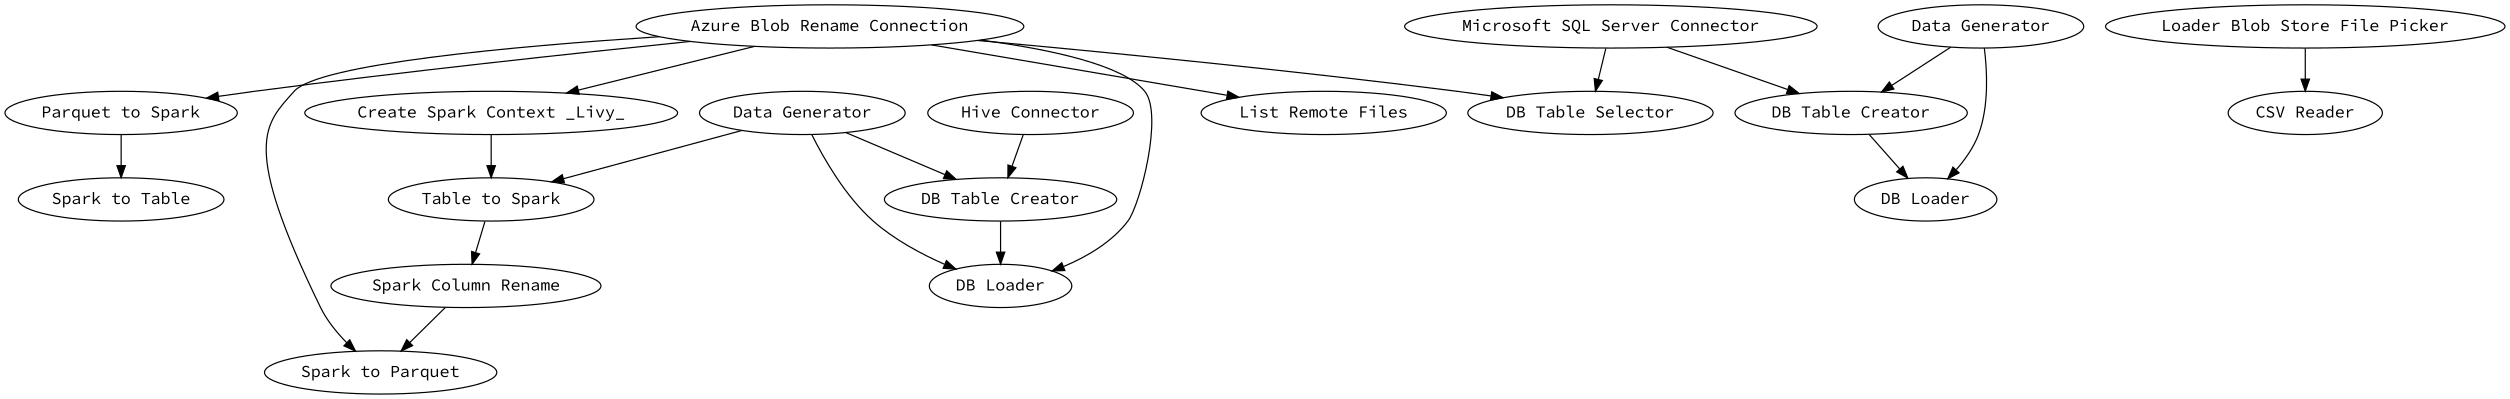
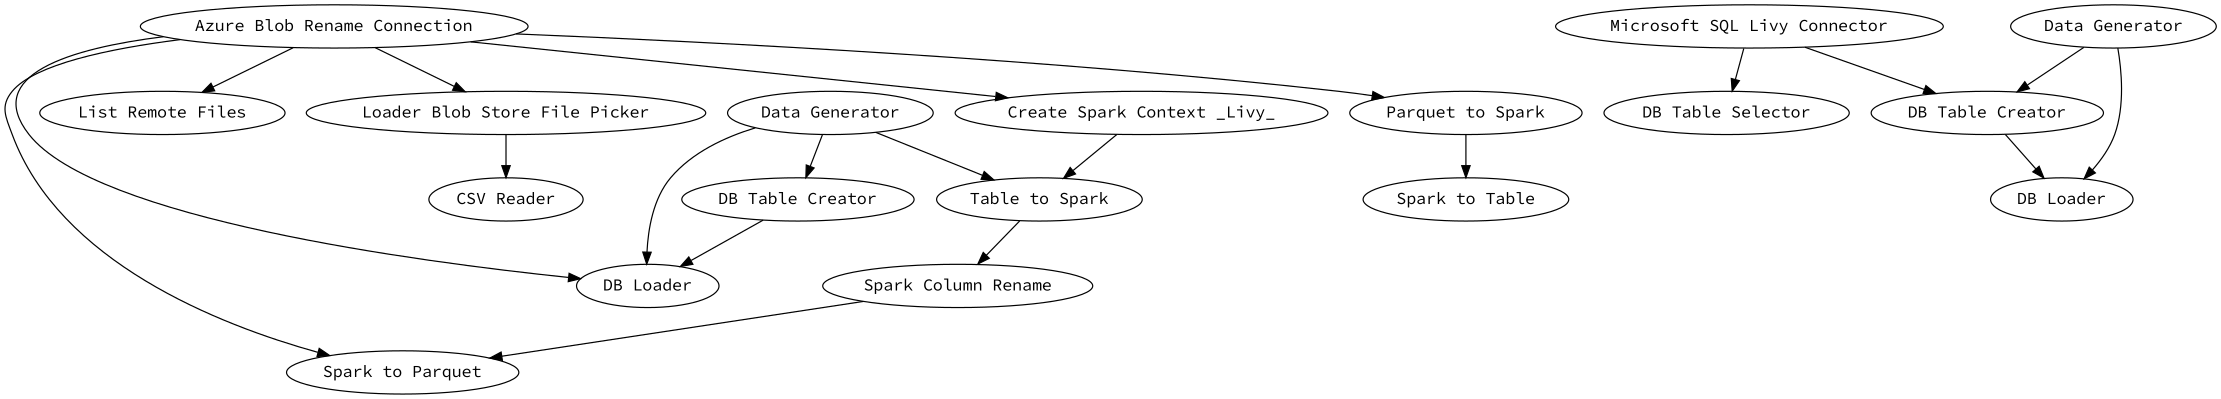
node "Microsoft SQL Server Connector": label "Microsoft SQL Server Connector" -> "Microsoft SQL Livy Connector"
edge "Azure Blob Rename Connection" -> "DB Table Selector": now "Azure Blob Rename Connection" -> "Loader Blob Store File Picker"
node "Hive Connector": removed
